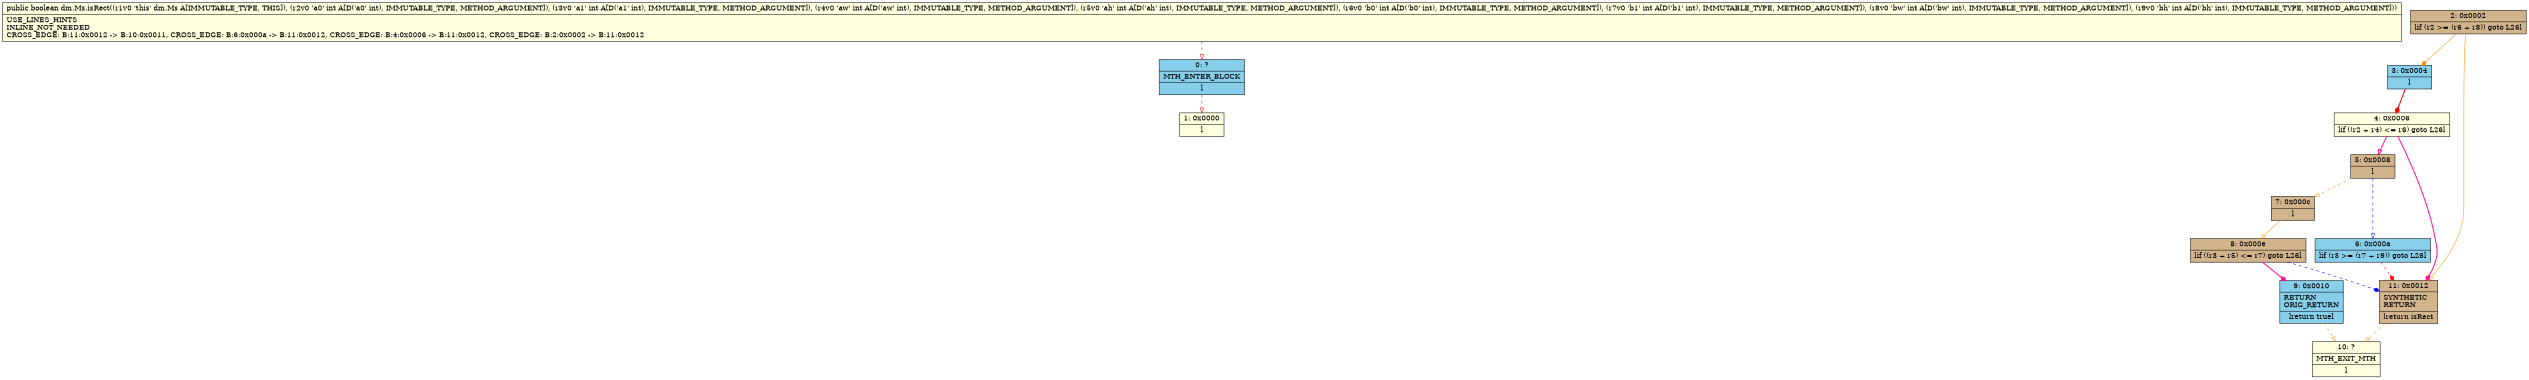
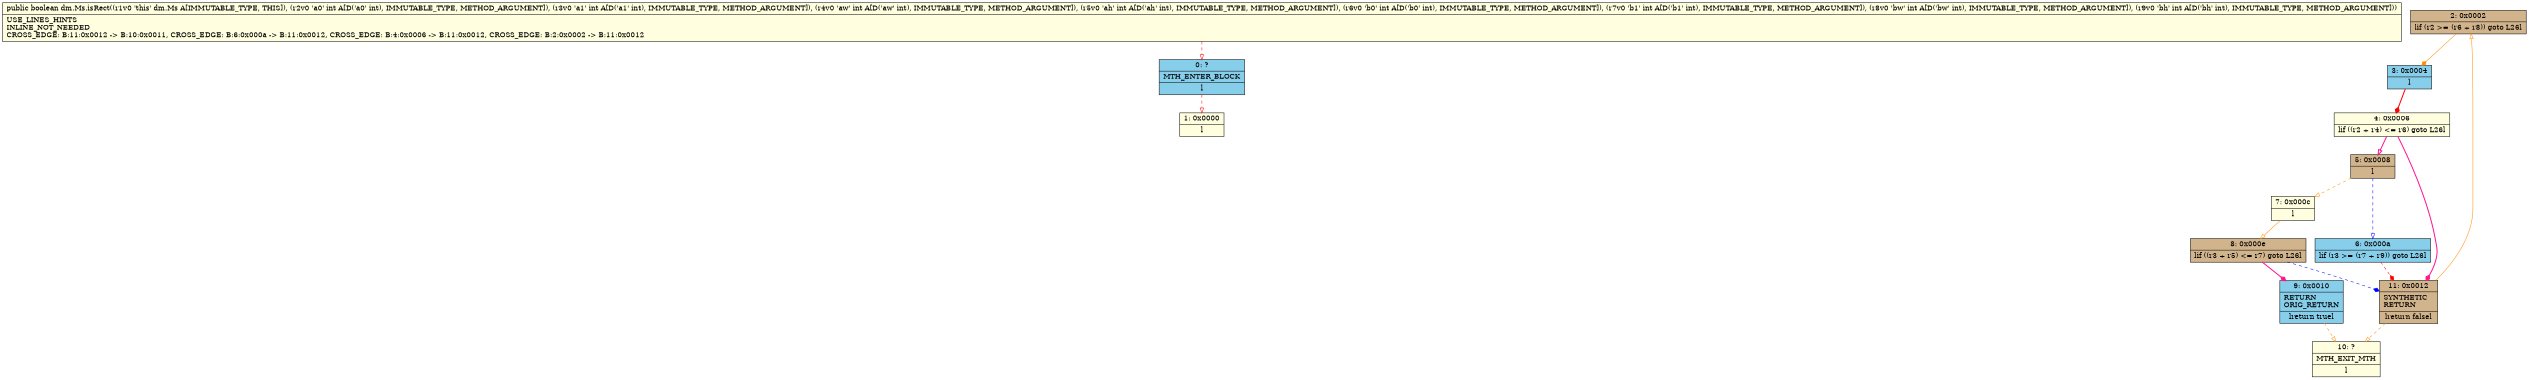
edge "2: 0x0002" -> "11: 0x0012": reversed
node "7: 0x000c": fillcolor tan -> lightyellow
node "11: 0x0012": text "lreturn isRect" -> "lreturn falsel"
